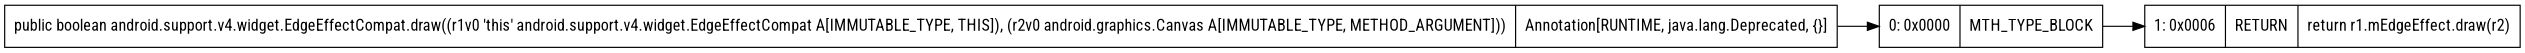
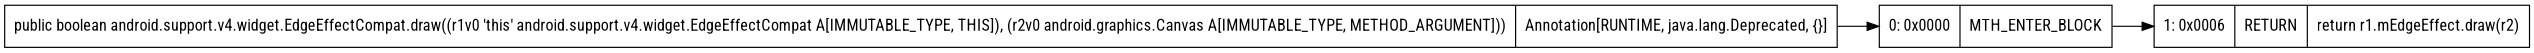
node "0: 0x0000": text "MTH_TYPE_BLOCK" -> "MTH_ENTER_BLOCK"
